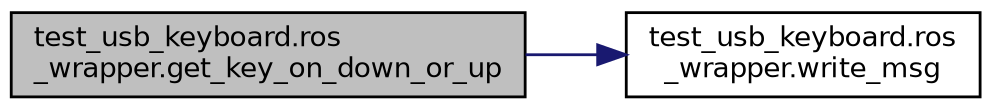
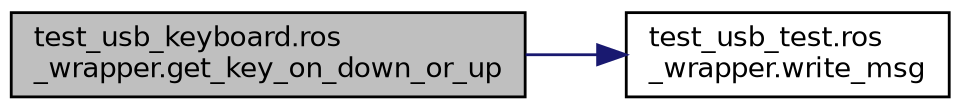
node "test_usb_keyboard.ros _wrapper.write_msg": label "test_usb_keyboard.ros _wrapper.write_msg" -> "test_usb_test.ros _wrapper.write_msg"
